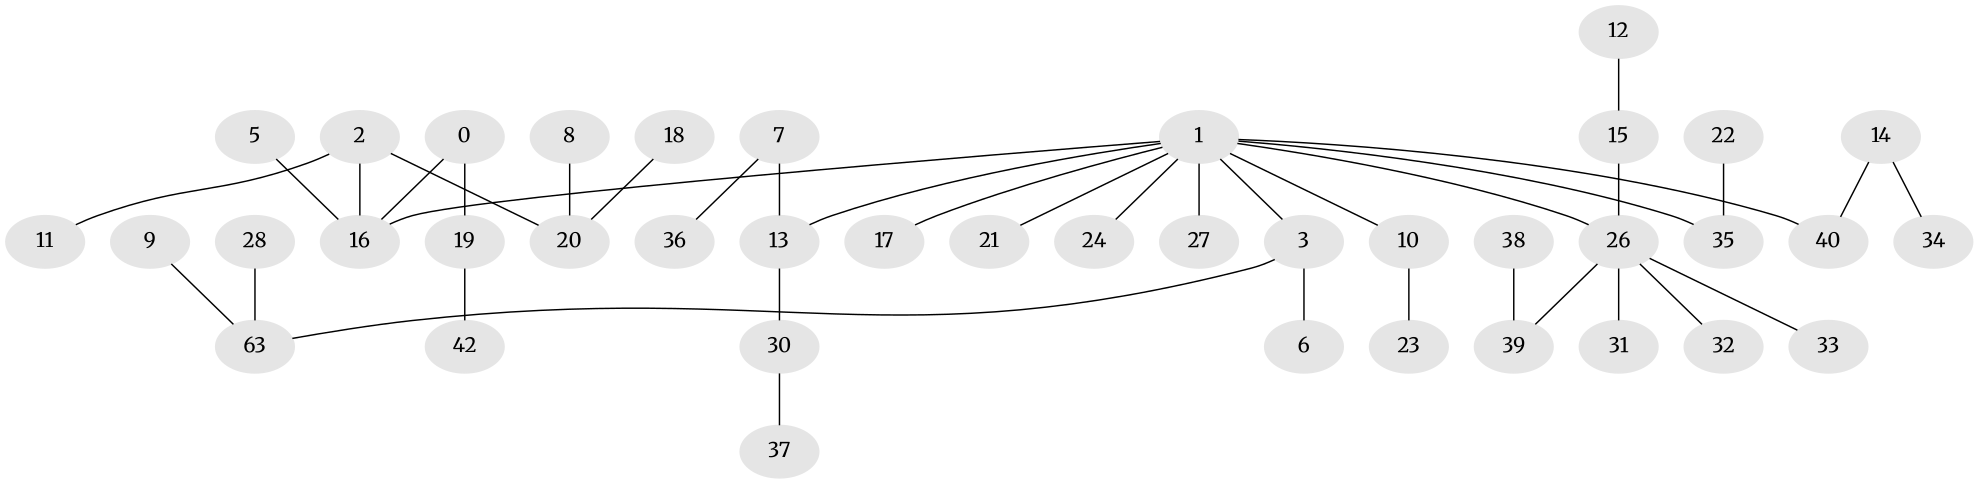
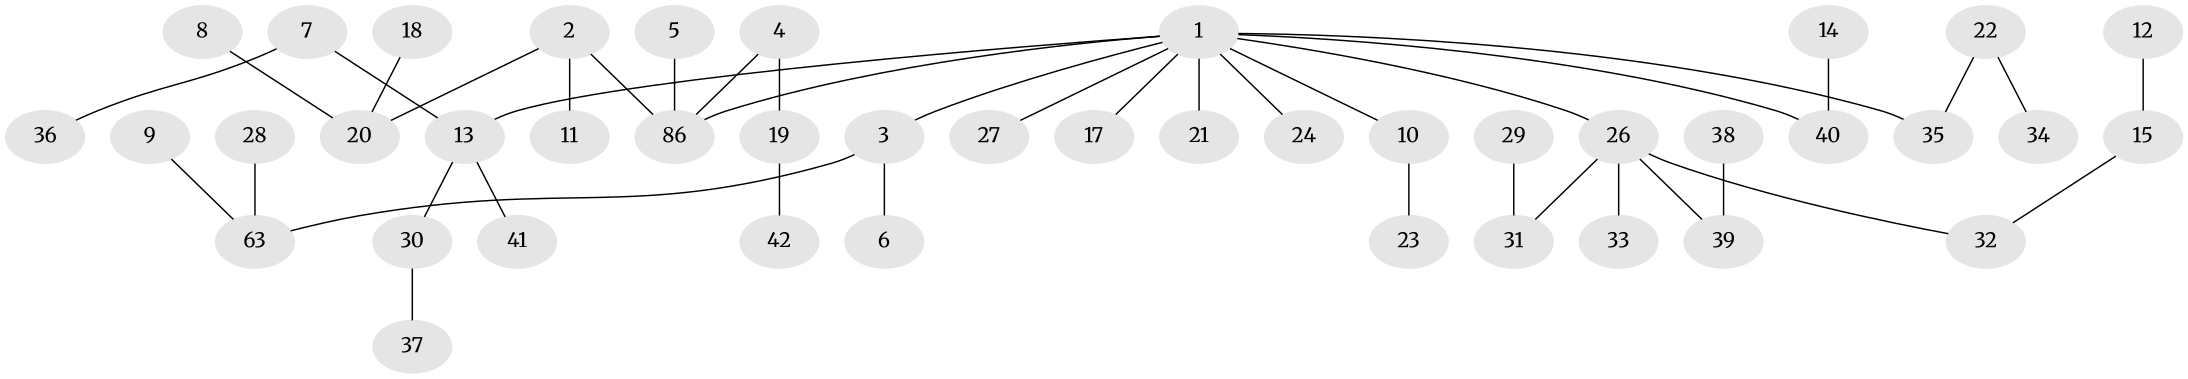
node "0": label "0" -> "4"
node "29": added
edge "14" -- "34": now "22" -- "34"
edge "15" -- "26": now "15" -- "32"
node "16": label "16" -> "86"
node "41": added
